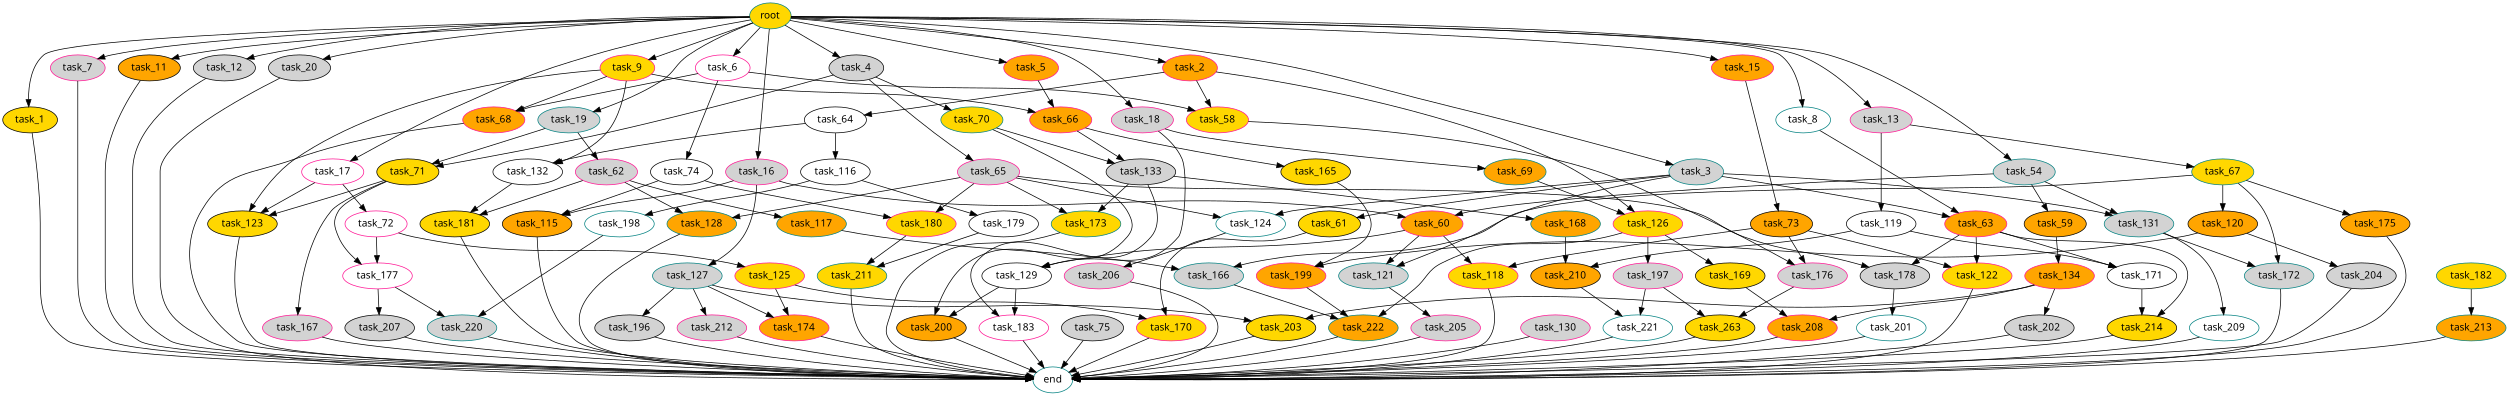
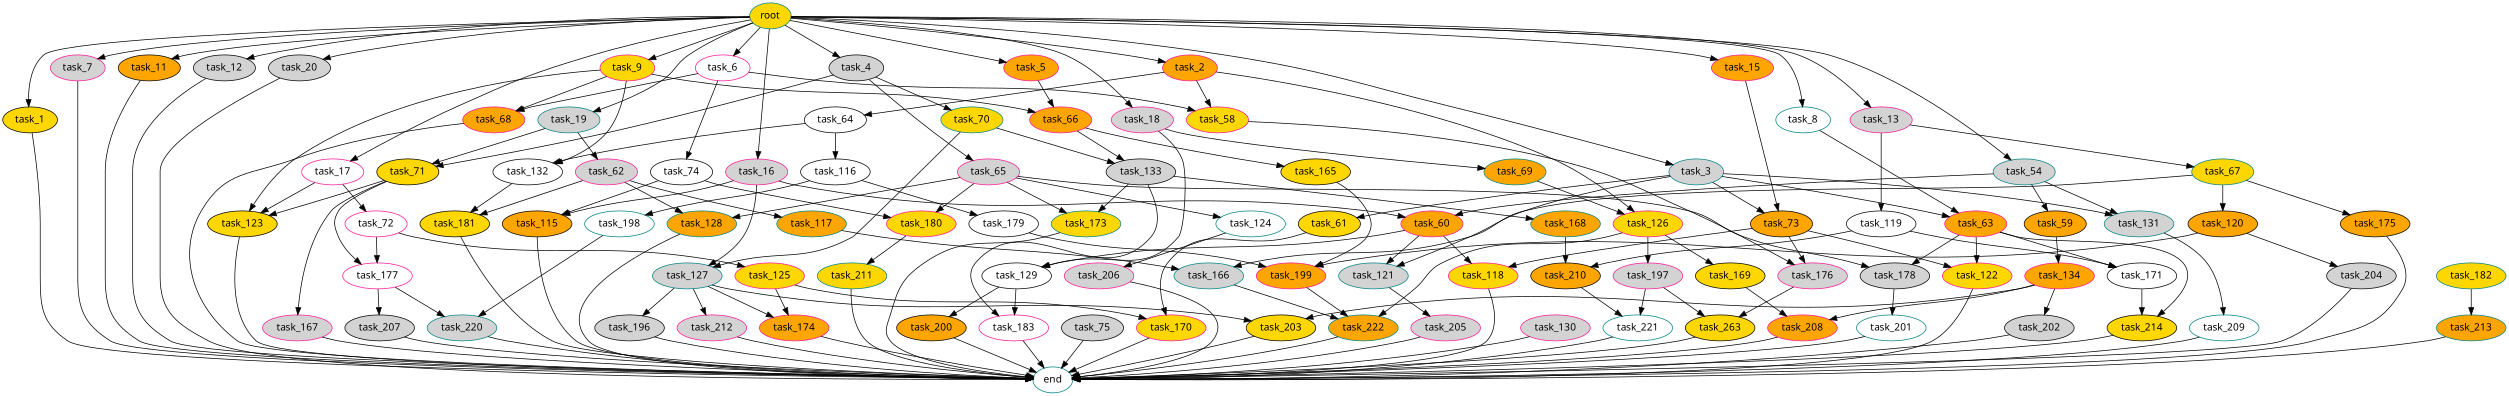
edge "task_3" -> "task_124": now "task_3" -> "task_73"
edge "task_179" -> "task_211": now "task_179" -> "task_199"
edge "task_70" -> "task_200": now "task_70" -> "task_127"
node "task_172": removed
